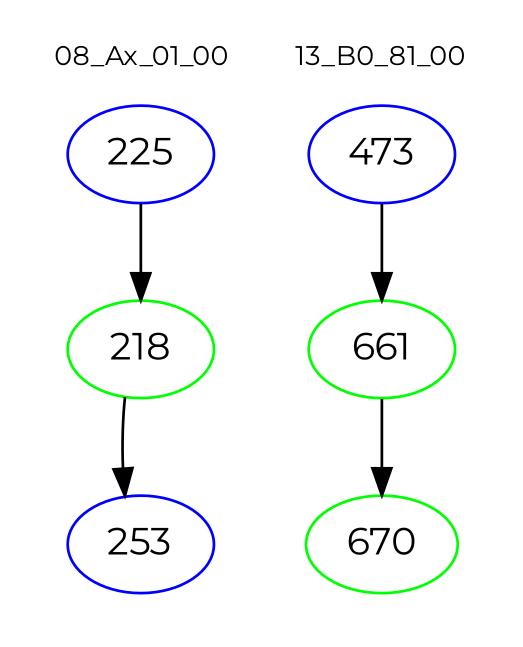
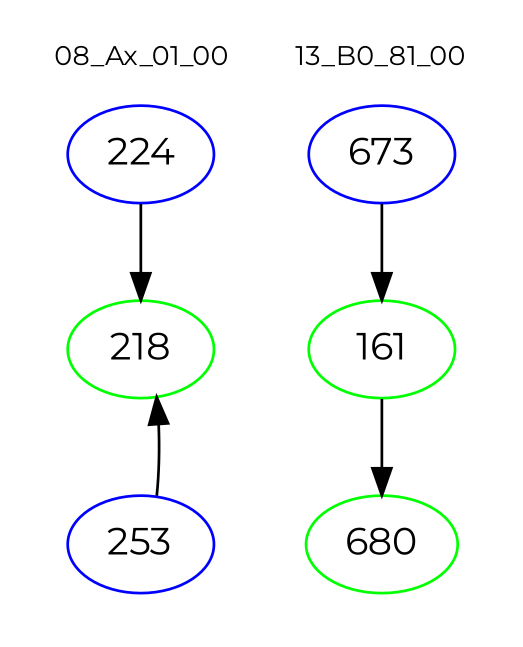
node "225": label "225" -> "224"
node "473": label "473" -> "673"
node "661": label "661" -> "161"
edge "218" -> "253": reversed
node "670": label "670" -> "680"
